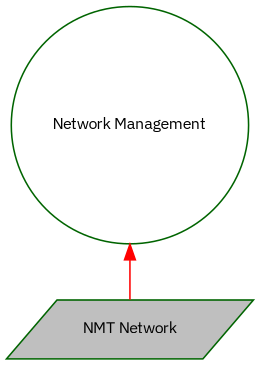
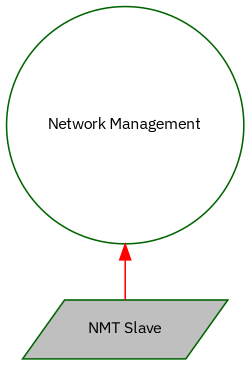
node "NMT Network": label "NMT Network" -> "NMT Slave"
